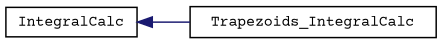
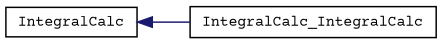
node "Trapezoids_IntegralCalc": label "Trapezoids_IntegralCalc" -> "IntegralCalc_IntegralCalc"
